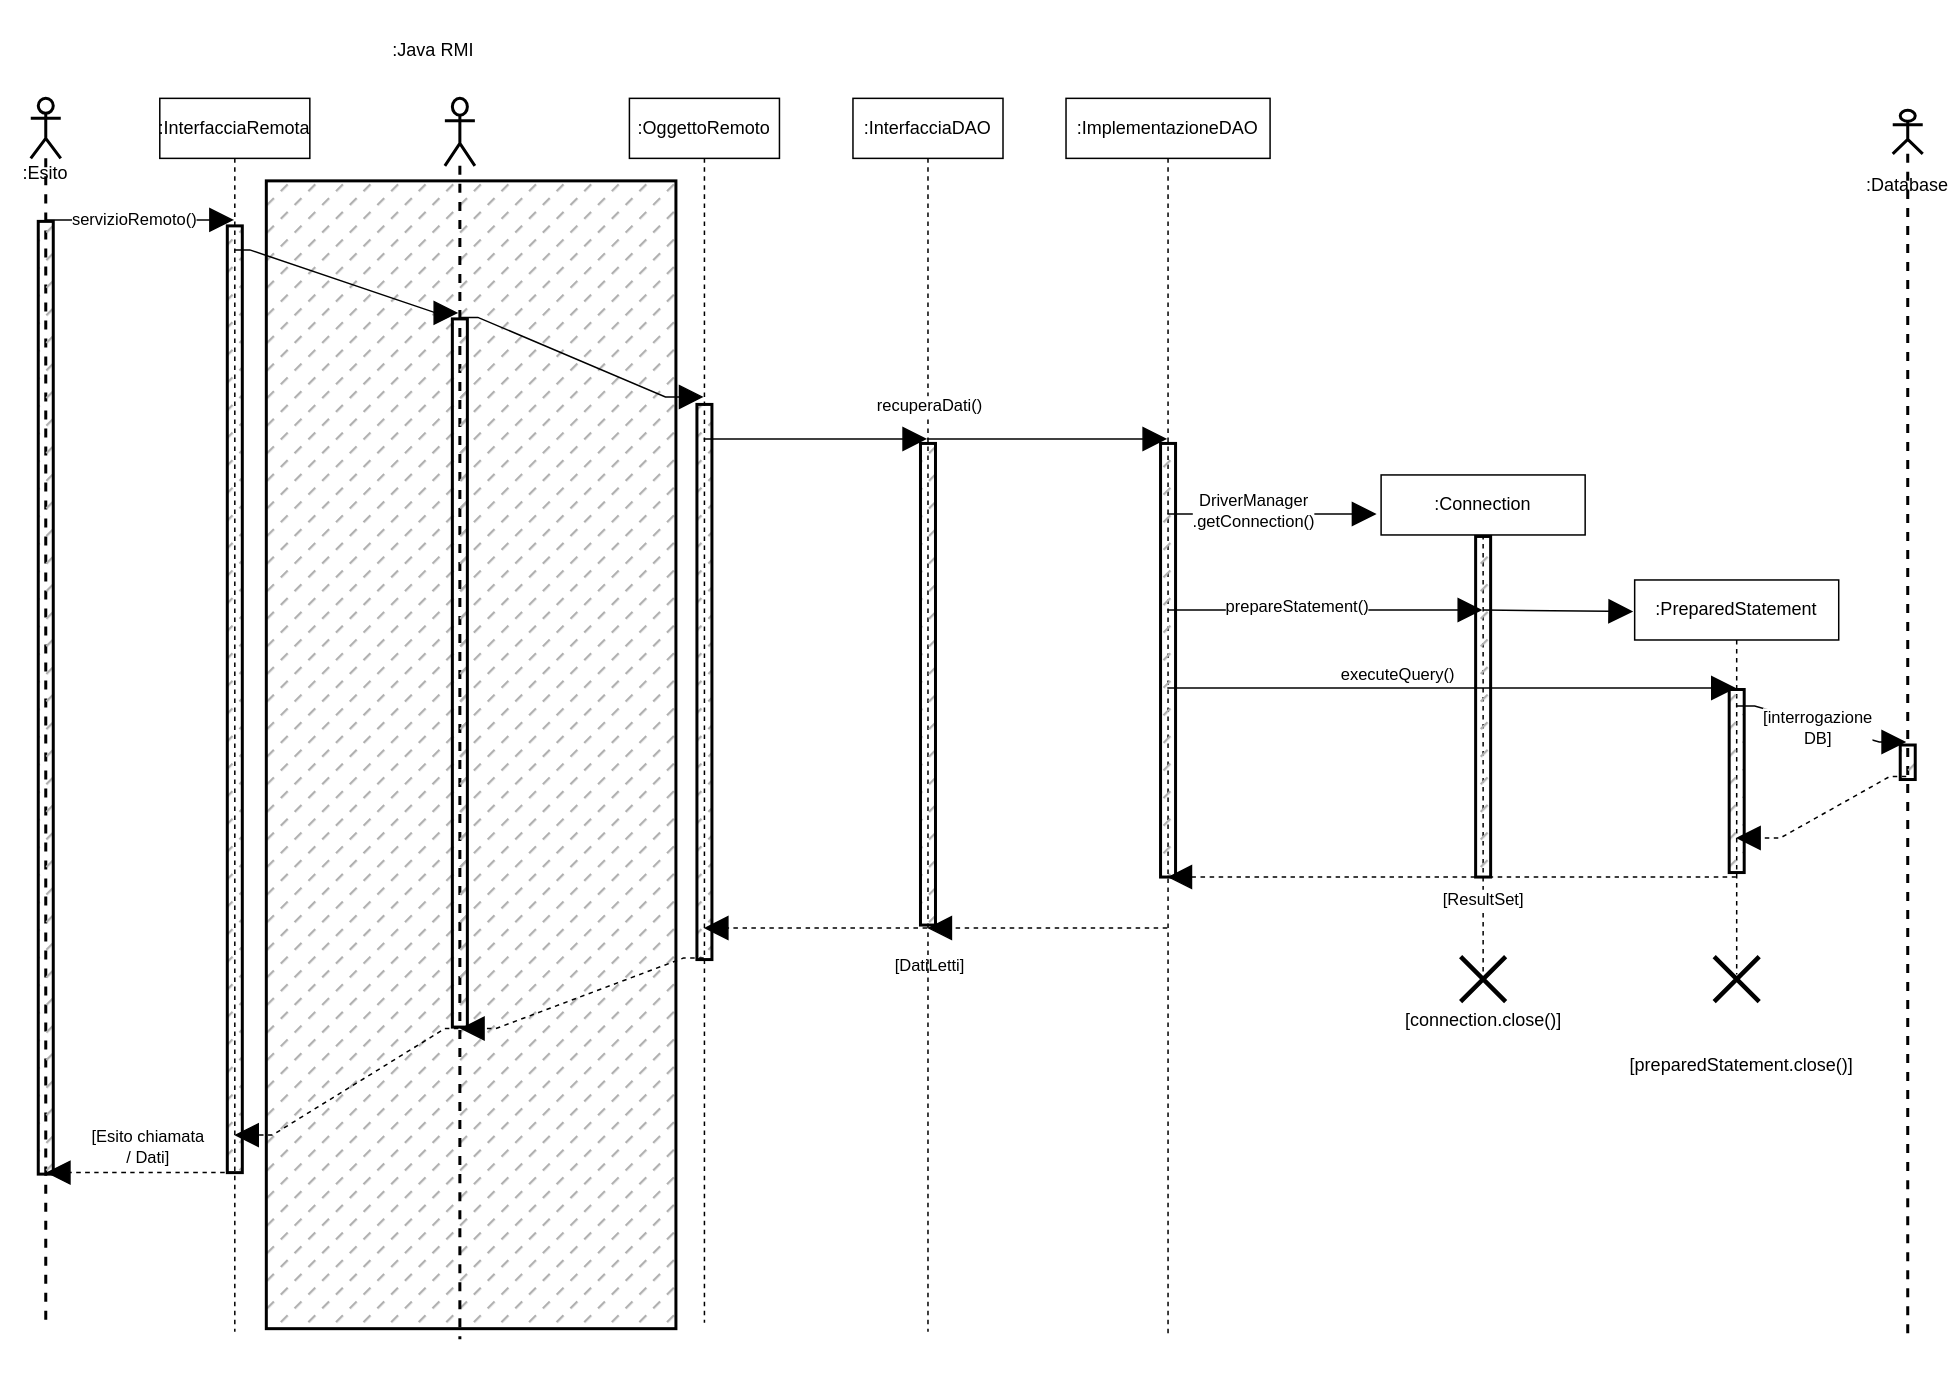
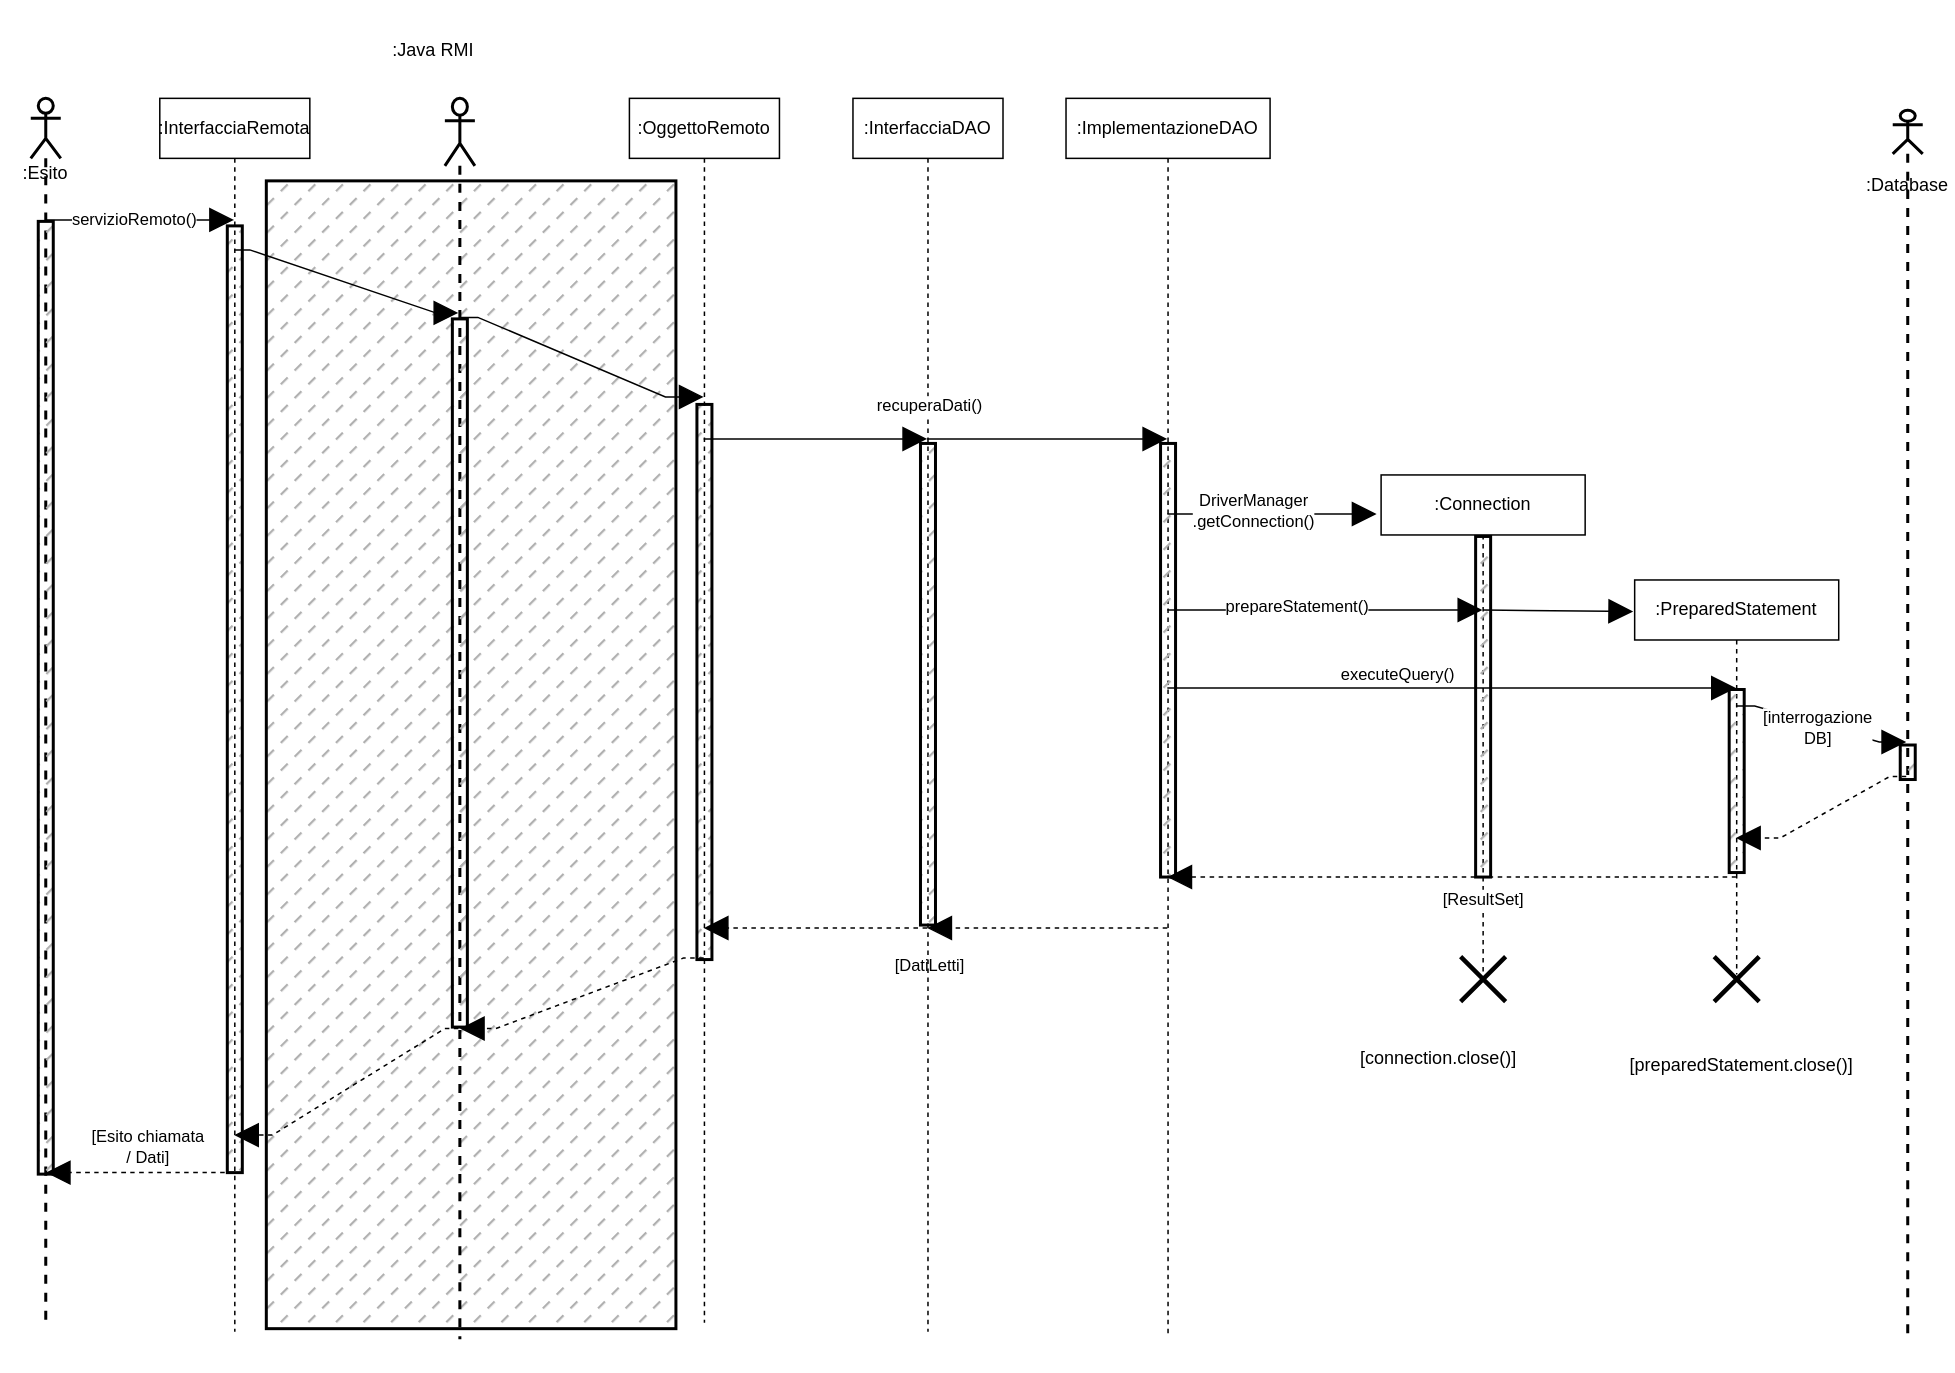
node "[connection.close()]": moved (1483, 1021) -> (1438, 1058)
